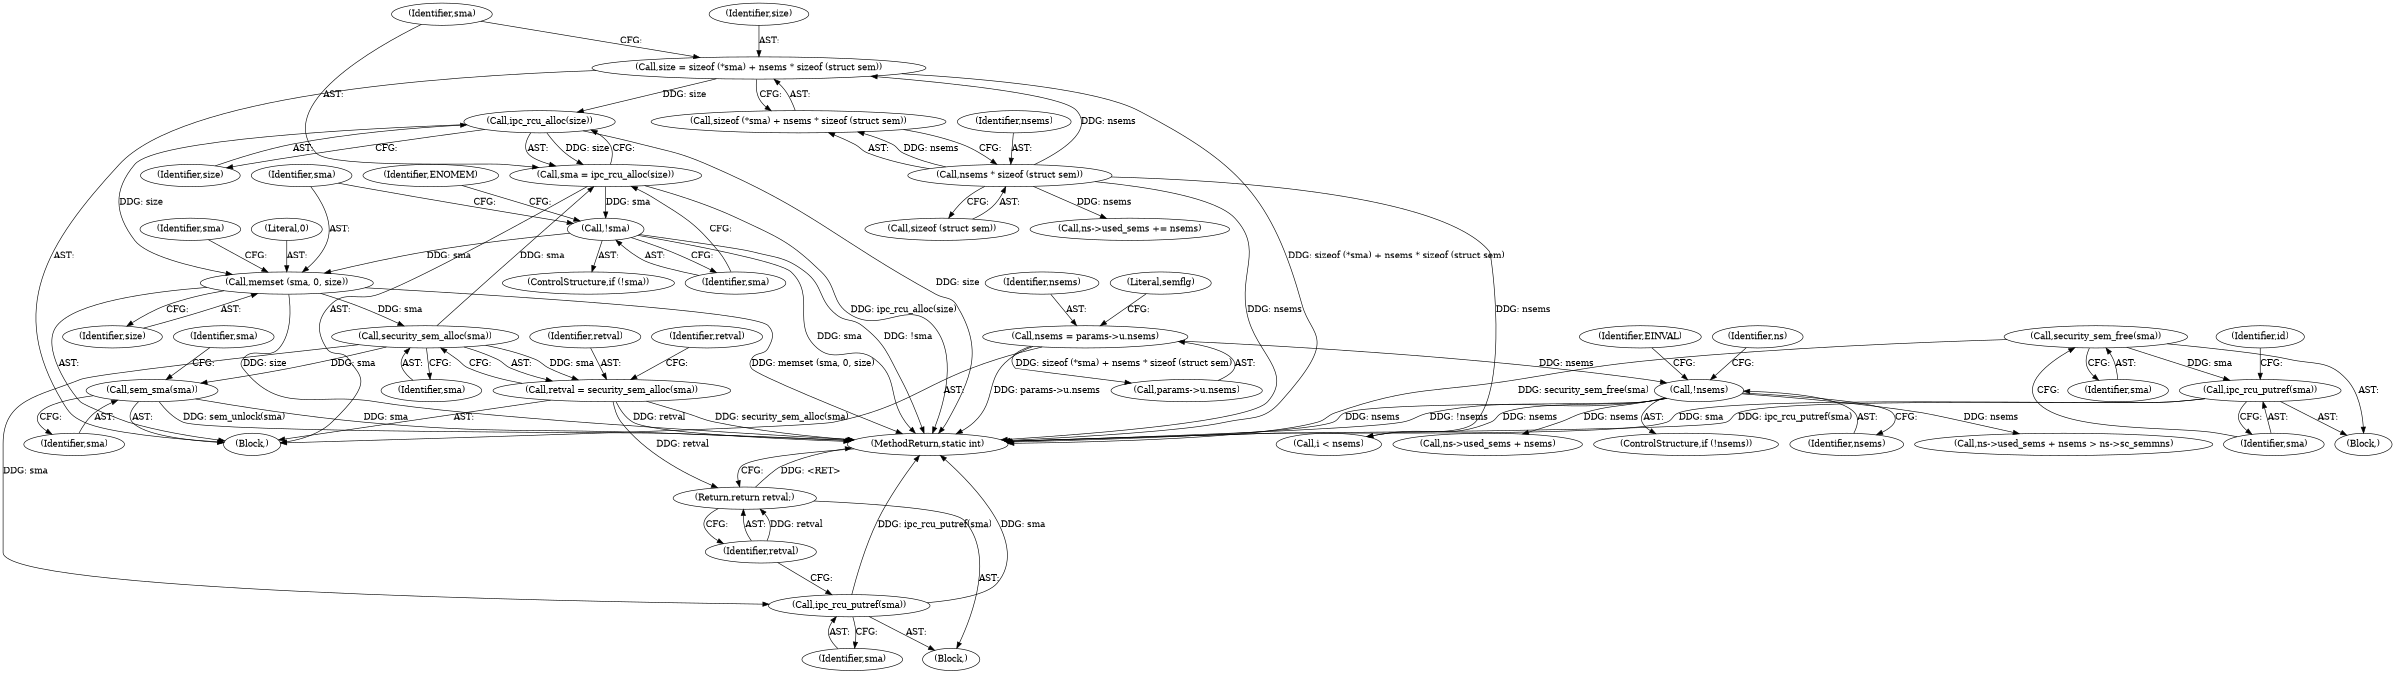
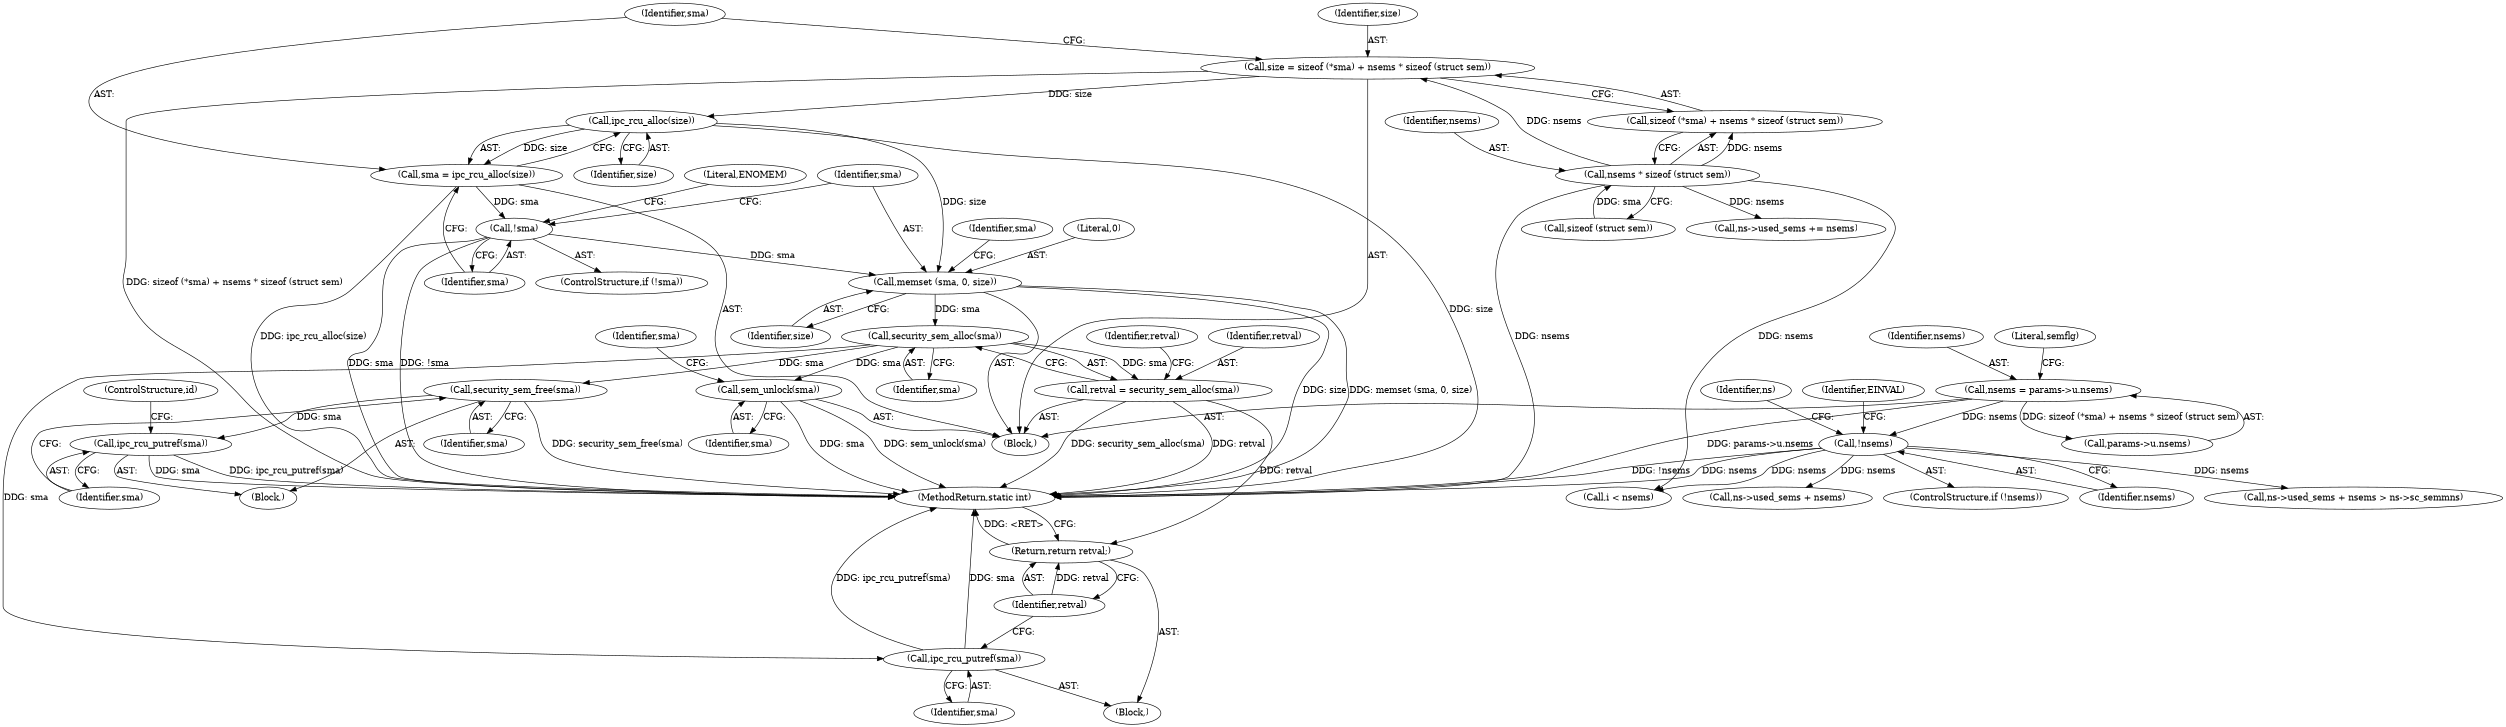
node "(Identifier,ENOMEM)": label "(Identifier,ENOMEM)" -> "(Literal,ENOMEM)"
edge "(Call,sizeof (struct sem))" -> "(Call,nsems * sizeof (struct sem))": label "AST: " -> "DDG: sma"
edge "(Call,security_sem_alloc(sma))" -> "(Call,sma = ipc_rcu_alloc(size))": now "(Call,security_sem_alloc(sma))" -> "(Call,security_sem_free(sma))"
node "(Identifier,id)": label "(Identifier,id)" -> "(ControlStructure,id)"
node "(Call,sem_sma(sma))": label "(Call,sem_sma(sma))" -> "(Call,sem_unlock(sma))"
